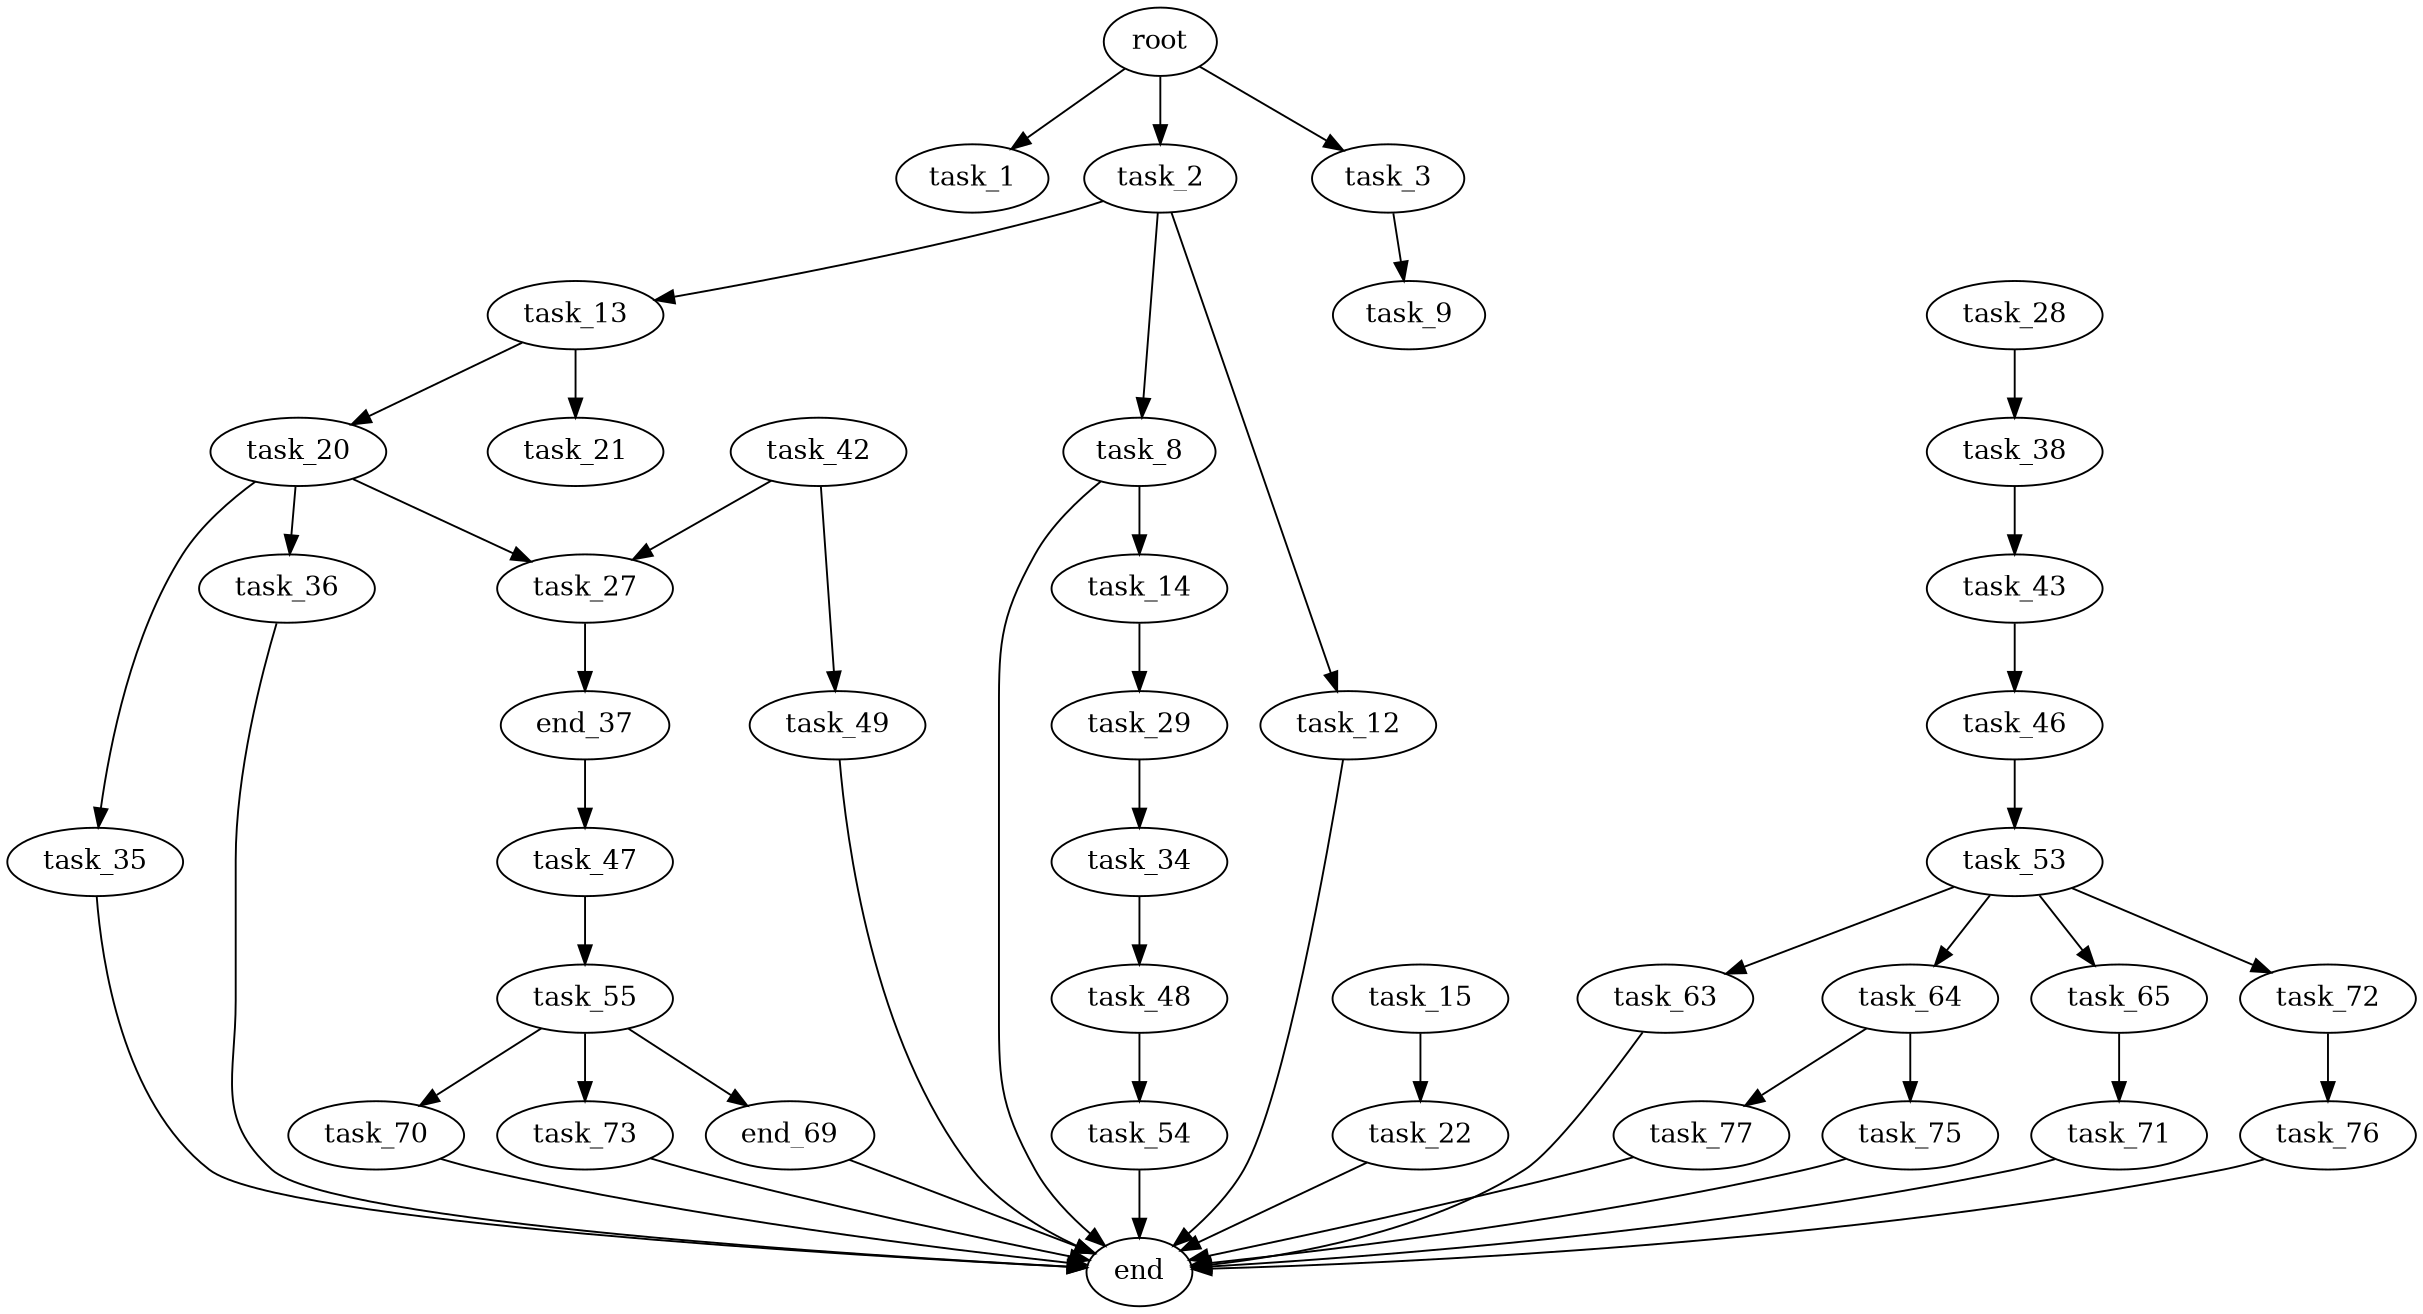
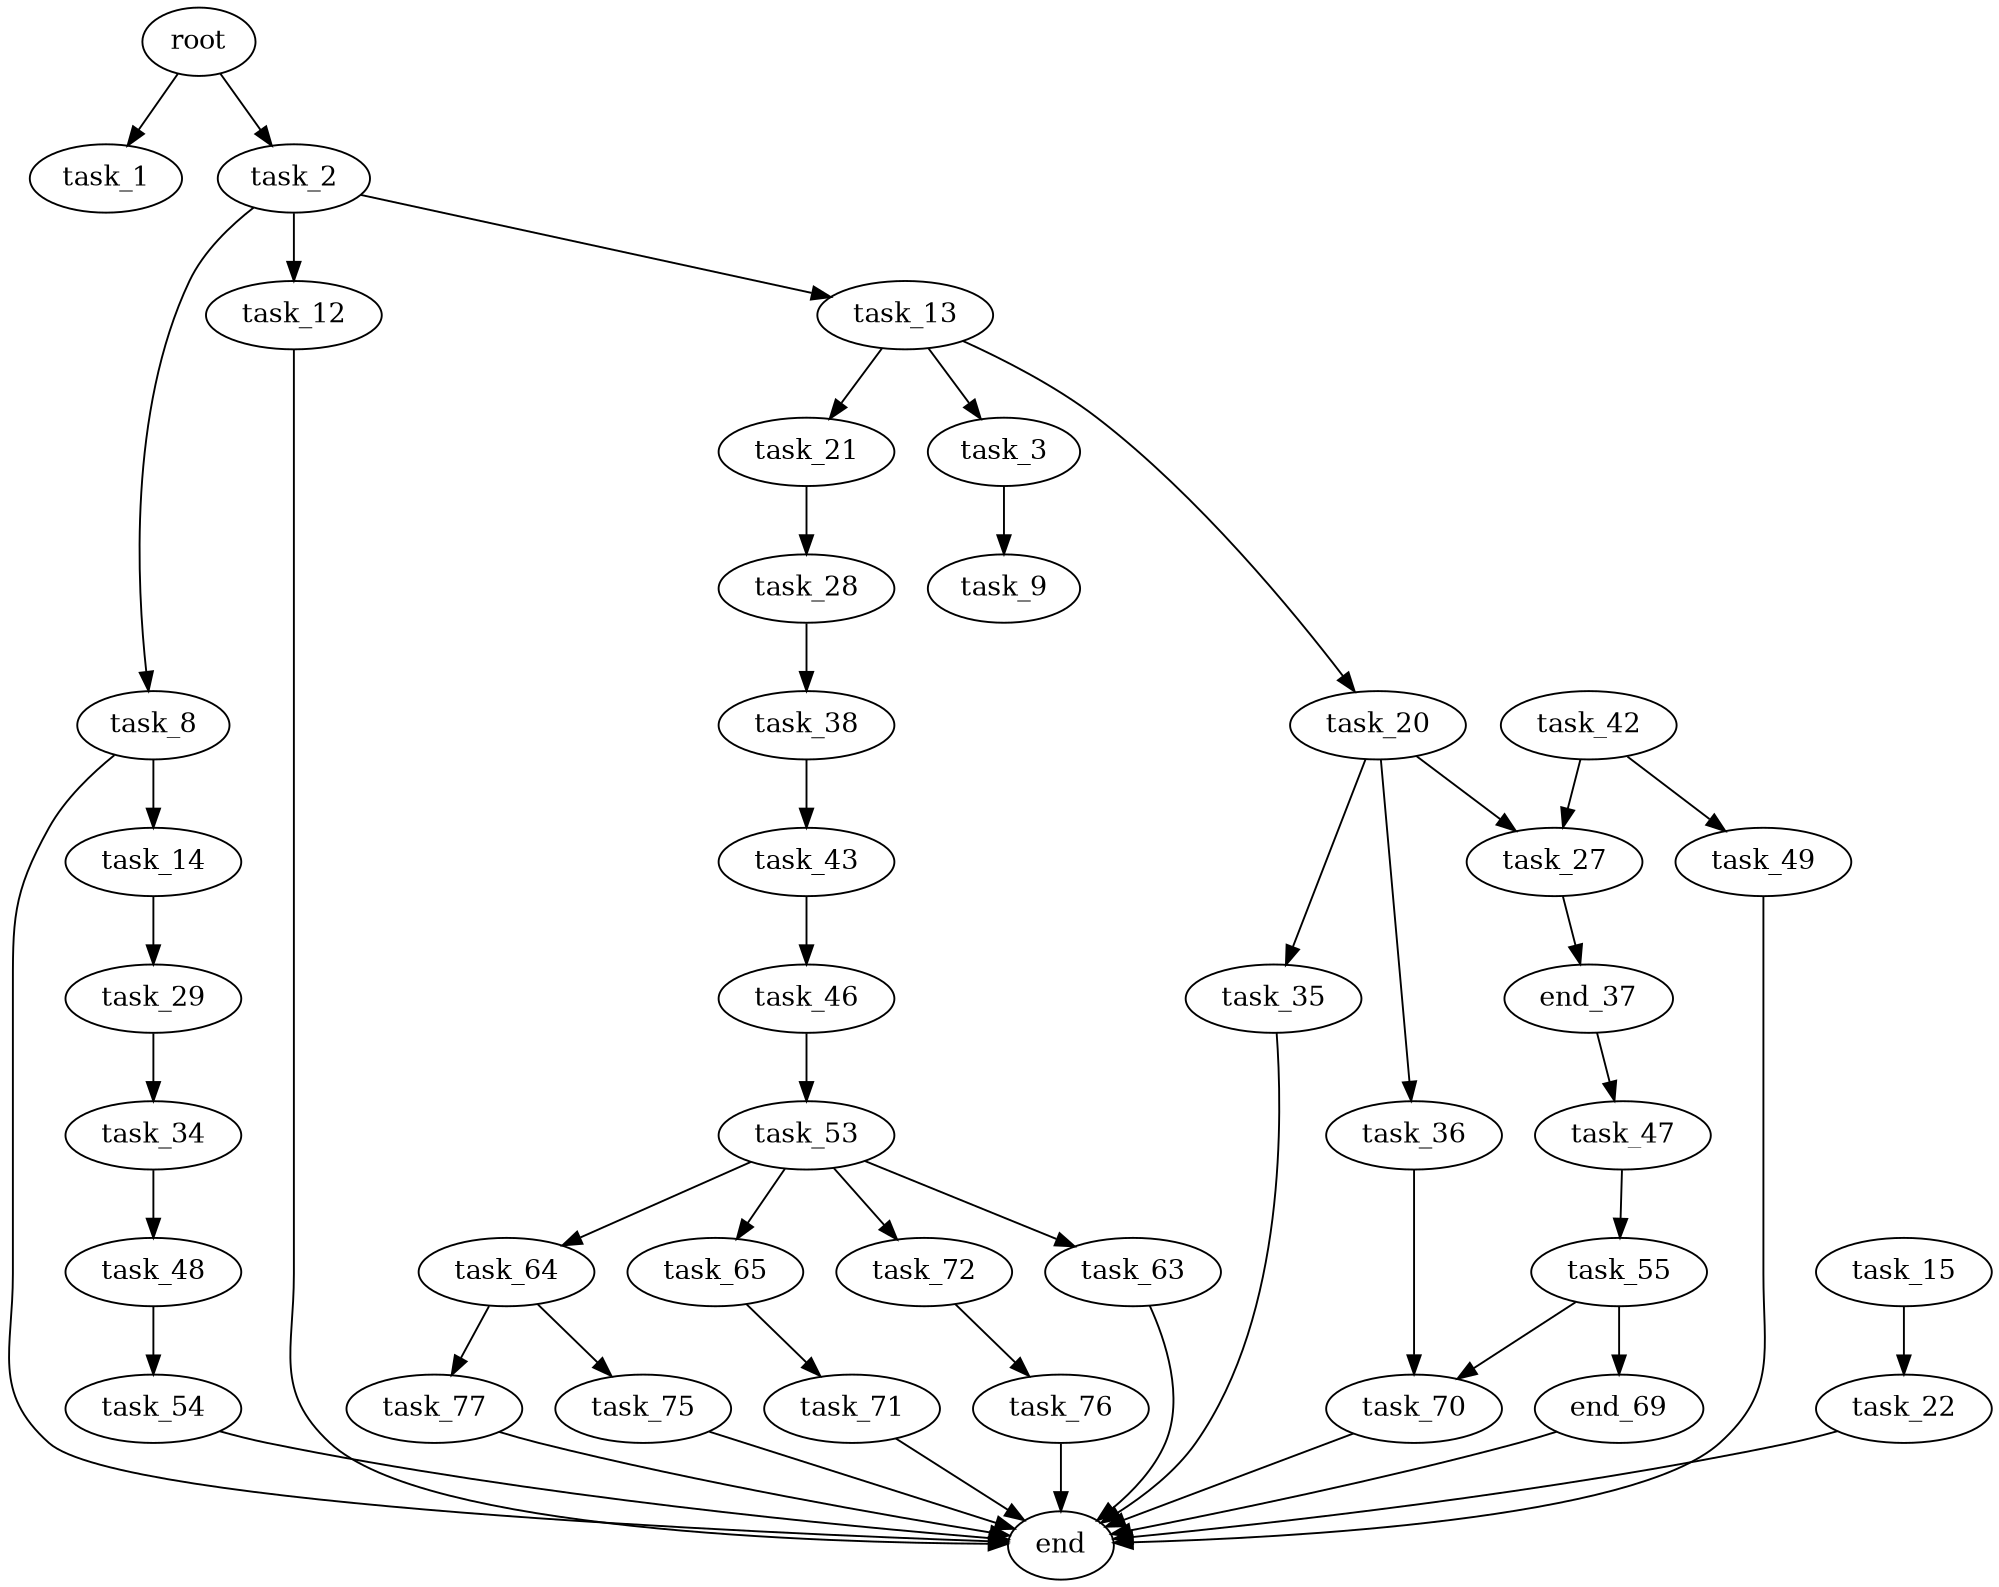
edge "root" -> "task_3": now "task_13" -> "task_3"
edge "task_21" -> "task_28": added
node "task_73": removed
edge "task_36" -> "end": now "task_36" -> "task_70"
